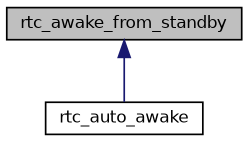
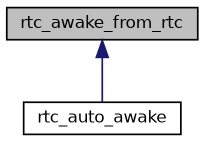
node "rtc_awake_from_standby": label "rtc_awake_from_standby" -> "rtc_awake_from_rtc"
